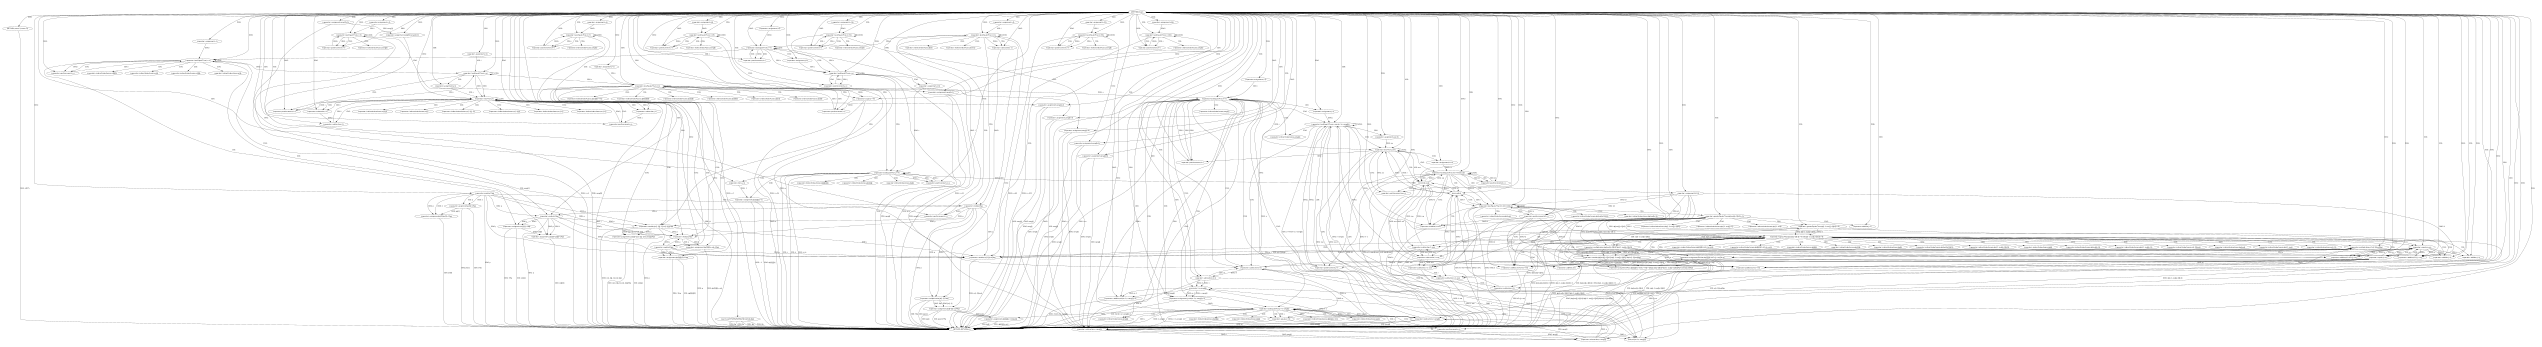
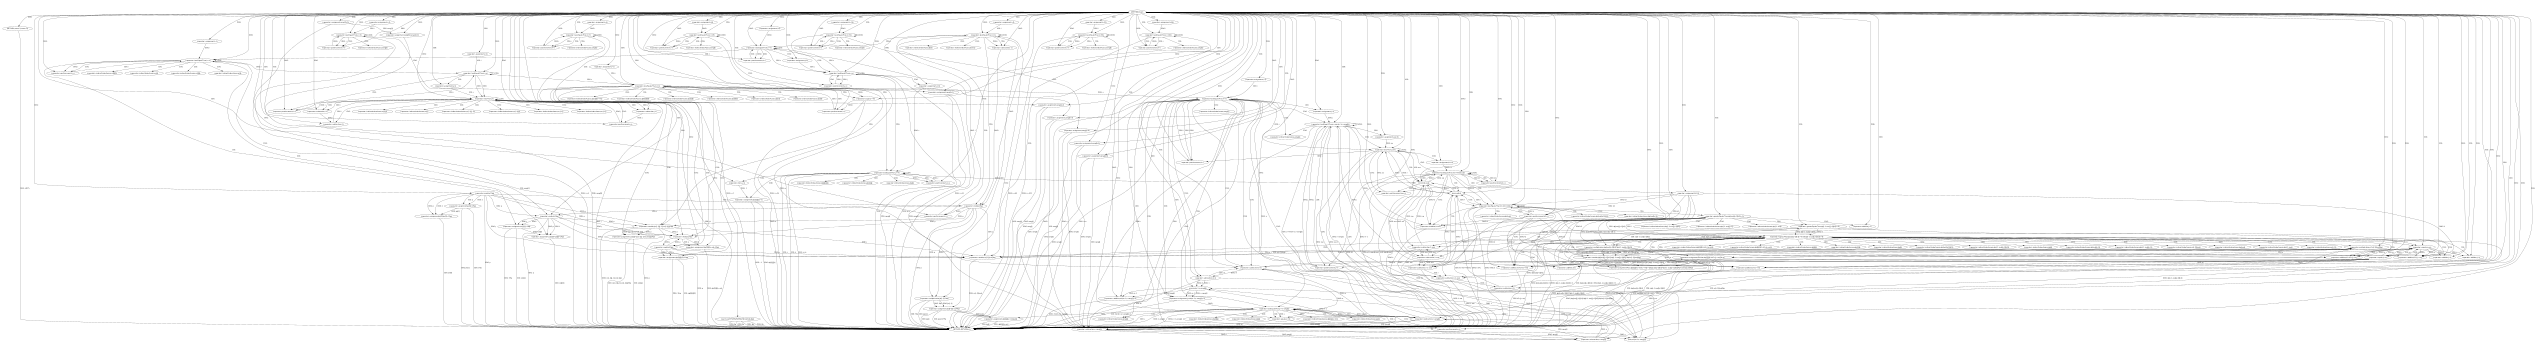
edge "(METHOD,main)" -> "(<operator>.modulo,i%p)": added, label "DDG:"
